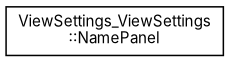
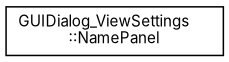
node "ViewSettings_ViewSettings ::NamePanel": label "ViewSettings_ViewSettings ::NamePanel" -> "GUIDialog_ViewSettings ::NamePanel"
